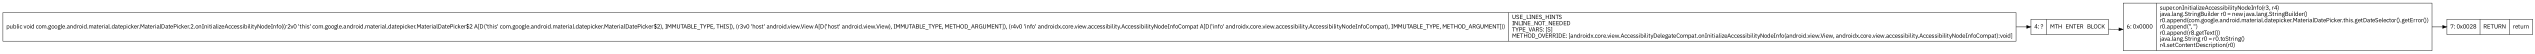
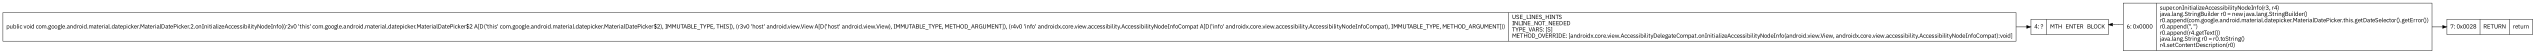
edge "4: ?" -> "6: 0x0000": reversed
node "6: 0x0000": text "r0.append(r8.getText())" -> "r0.append(r4.getText())"
